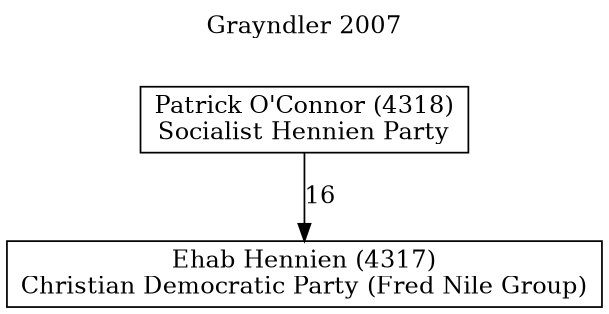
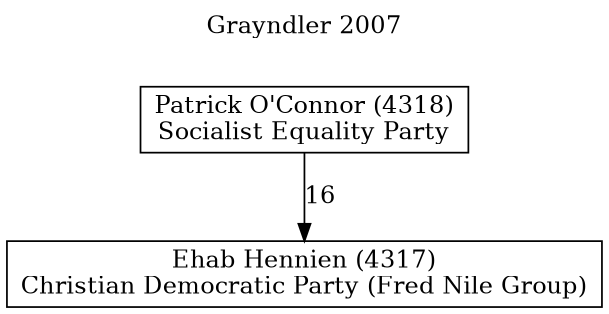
node "Patrick O'Connor (4318) Socialist Hennien Party": label "Patrick O'Connor (4318) Socialist Hennien Party" -> "Patrick O'Connor (4318) Socialist Equality Party"
